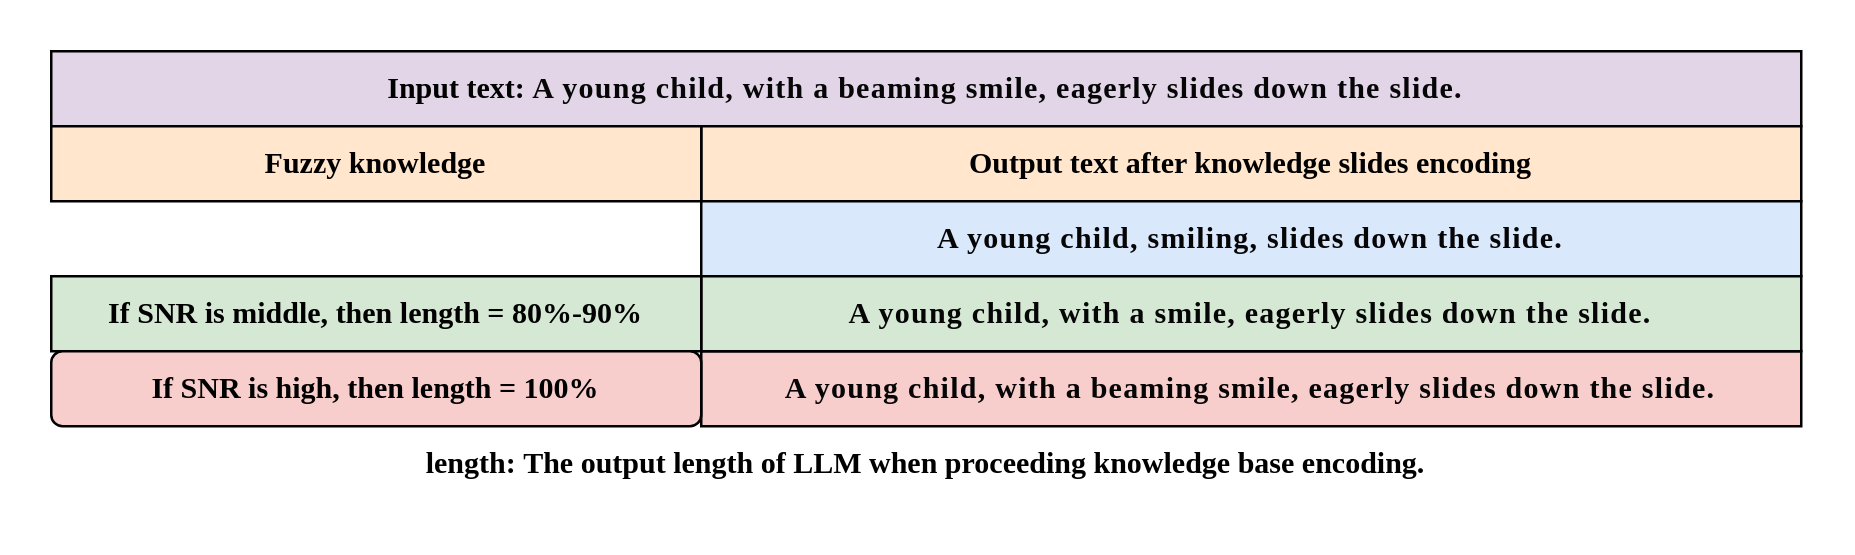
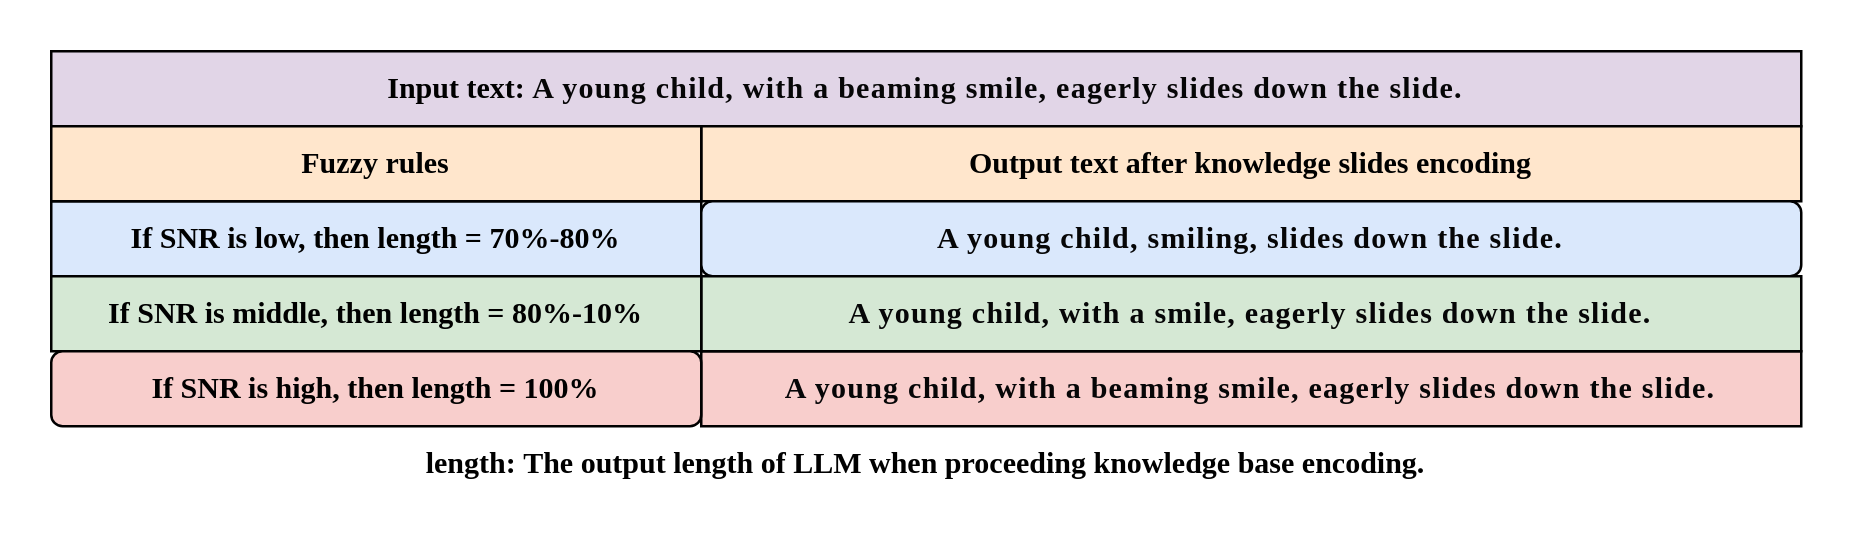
node "Fuzzy knowledge": label "Fuzzy knowledge" -> "Fuzzy rules"
node "If SNR is low, then length = 70%-80%": added
node "A young child, smiling, slides down the slide.": shape rectangle -> rounded rectangle
node "If SNR is middle, then length = 80%-90%": label "If SNR is middle, then length = 80%-90%" -> "If SNR is middle, then length = 80%-10%"
